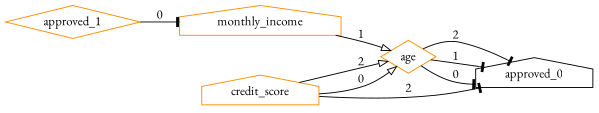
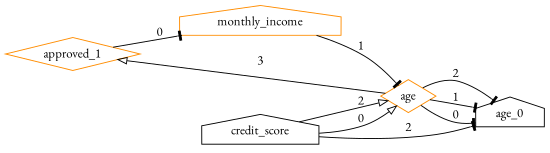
edge "monthly_income" -> "age": arrowhead onormal -> tee
node "approved_0": label "approved_0" -> "age_0"
edge "age" -> "approved_1": added, label "3"
node "credit_score": color darkorange -> black
